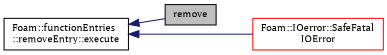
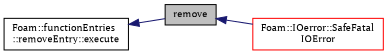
edge "Foam::IOerror::SafeFatal IOError" -> "Foam::functionEntries ::removeEntry::execute": now "Foam::IOerror::SafeFatal IOError" -> "remove"
